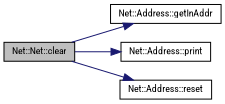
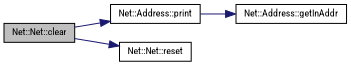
edge "Net::Net::clear" -> "Net::Address::getInAddr": now "Net::Address::print" -> "Net::Address::getInAddr"
node "Net::Address::reset": label "Net::Address::reset" -> "Net::Net::reset"
